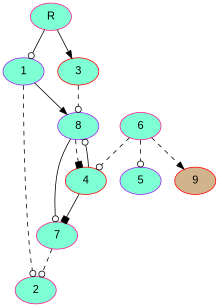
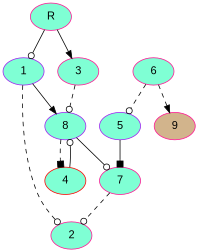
node "3": color red -> deeppink
edge "6" -> "4": removed
node "9": color red -> deeppink
edge "4" -> "7": now "5" -> "7"
